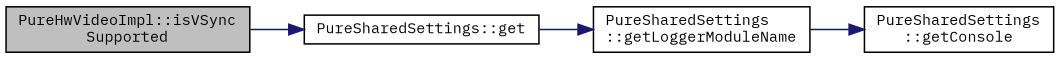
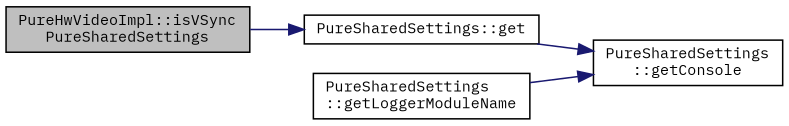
node "PureHwVideoImpl::isVSync Supported": label "PureHwVideoImpl::isVSync Supported" -> "PureHwVideoImpl::isVSync PureSharedSettings"
edge "PureSharedSettings::get" -> "PureSharedSettings ::getLoggerModuleName": now "PureSharedSettings::get" -> "PureSharedSettings ::getConsole"
